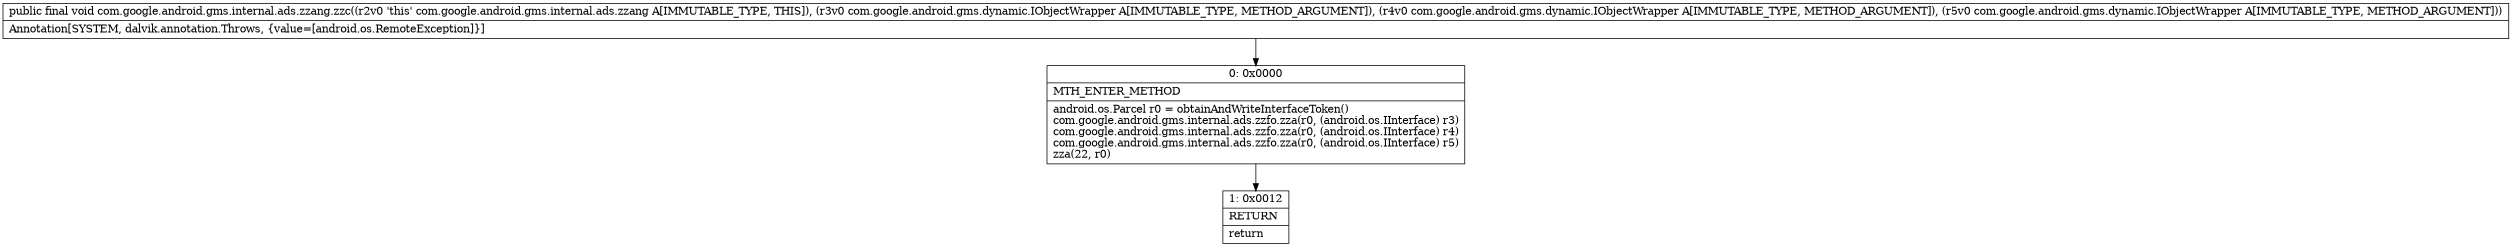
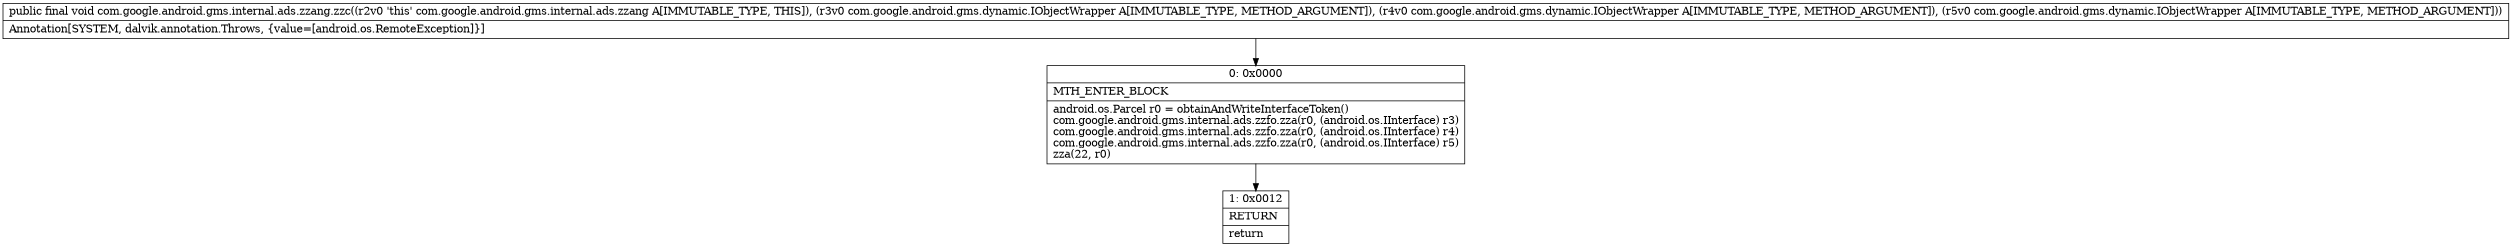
node "0: 0x0000": text "MTH_ENTER_METHOD" -> "MTH_ENTER_BLOCK"
